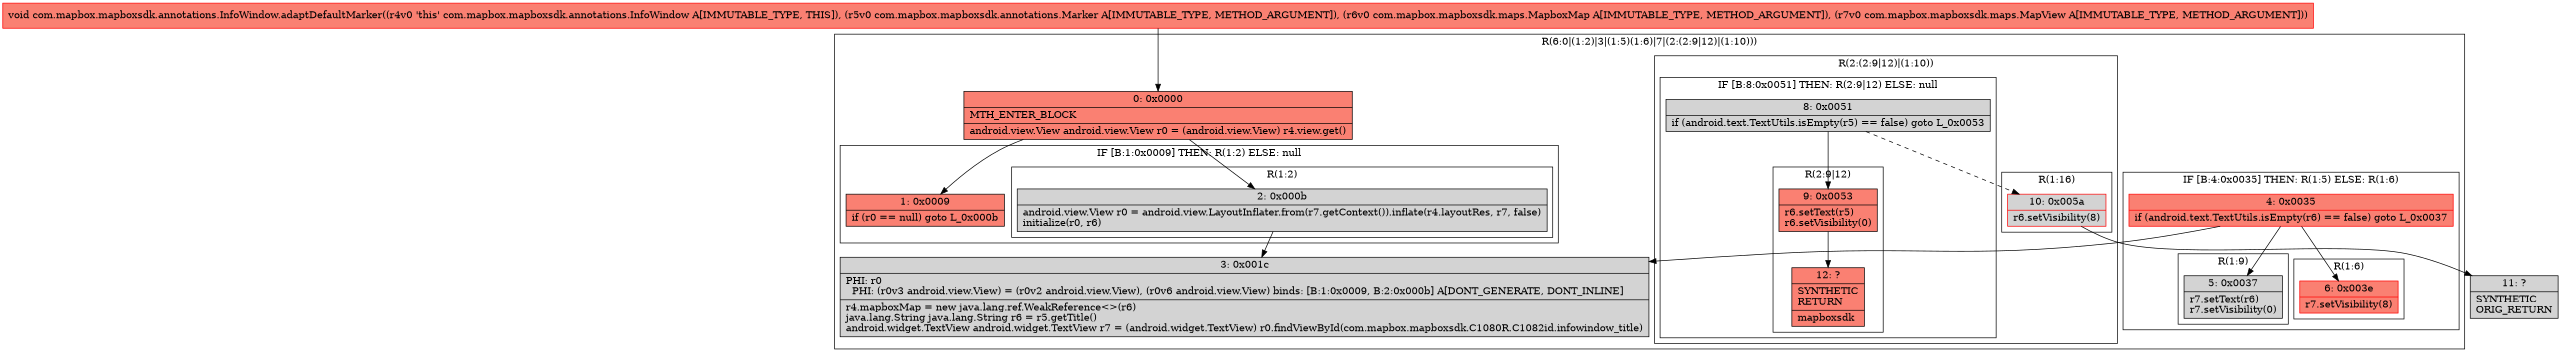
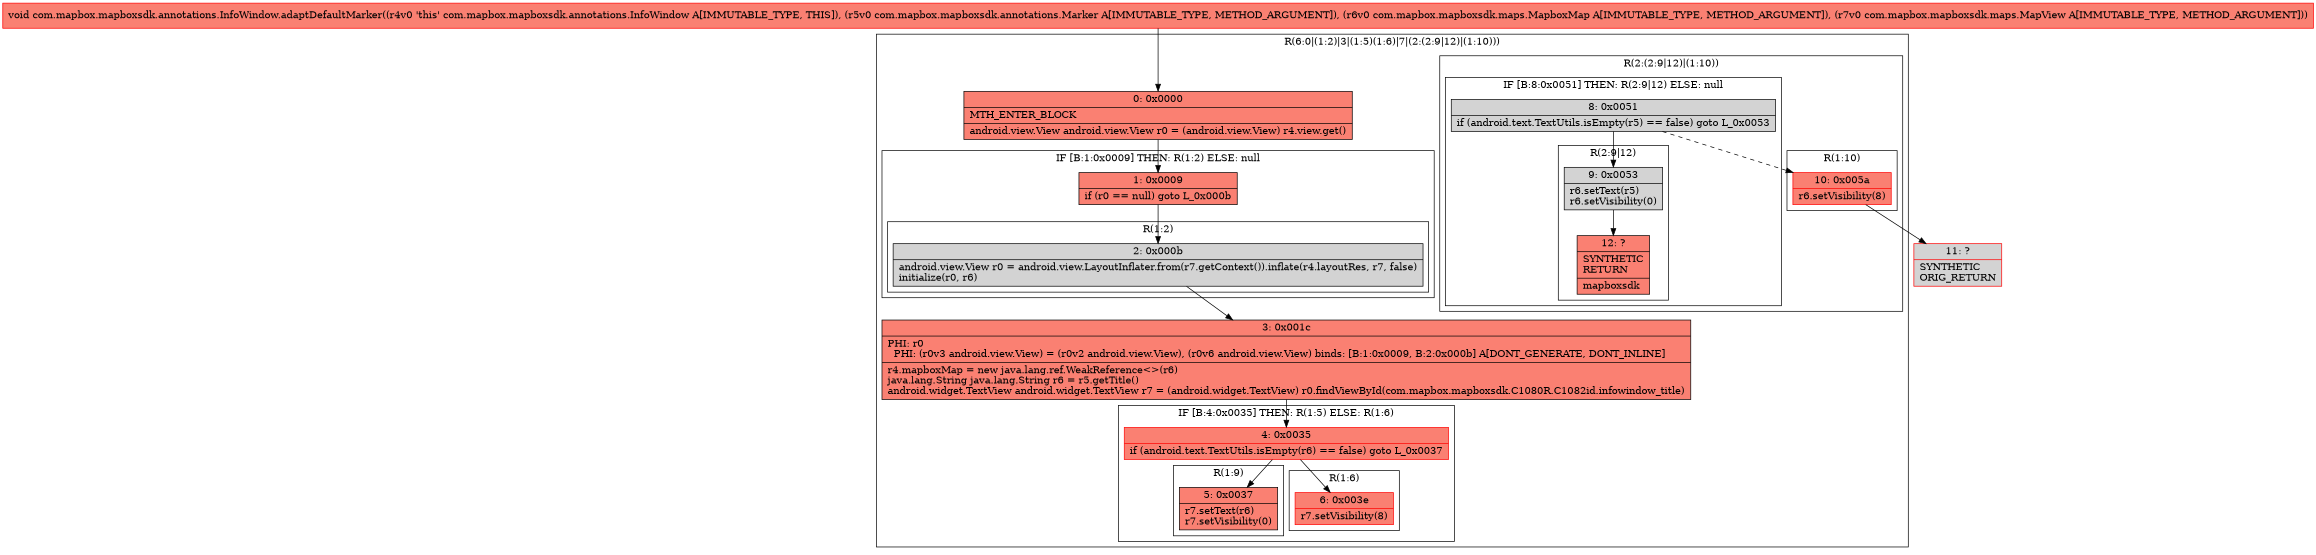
edge "0: 0x0000" -> "2: 0x000b": now "1: 0x0009" -> "2: 0x000b"
cluster "R(1:16)": label "R(1:16)" -> "R(1:10)"
node "9: 0x0053": fillcolor salmon -> lightgrey
node "10: 0x005a": fillcolor lightgrey -> salmon
edge "4: 0x0035" -> "3: 0x001c": reversed
node "3: 0x001c": fillcolor lightgrey -> salmon
node "5: 0x0037": fillcolor lightgrey -> salmon
node "11: ?": color black -> red
